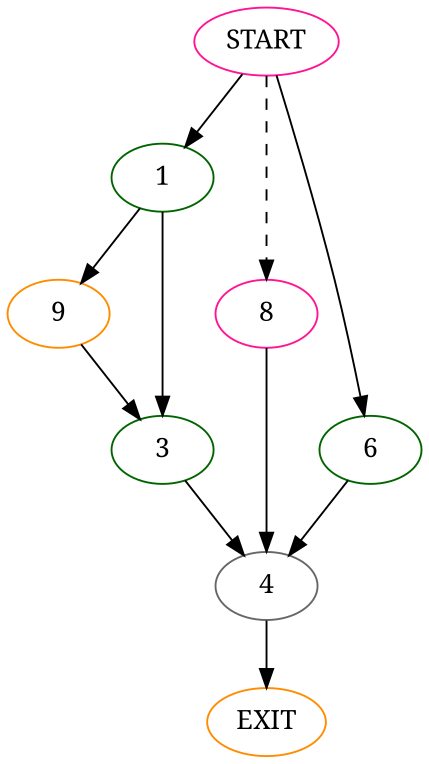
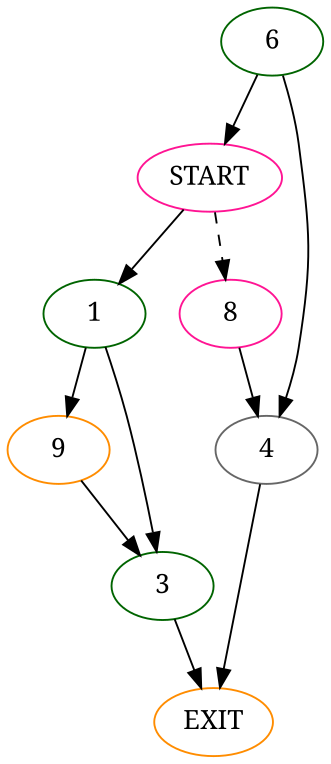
edge "START" -> "6": reversed
edge "3" -> "4": now "3" -> "EXIT"
